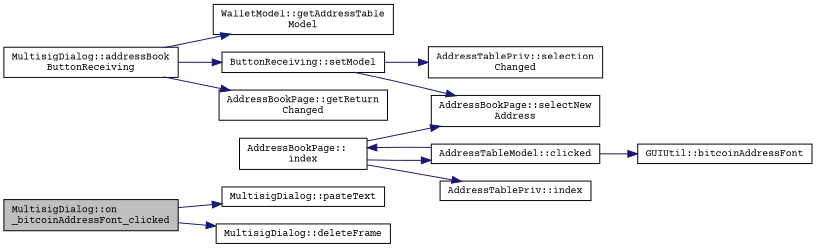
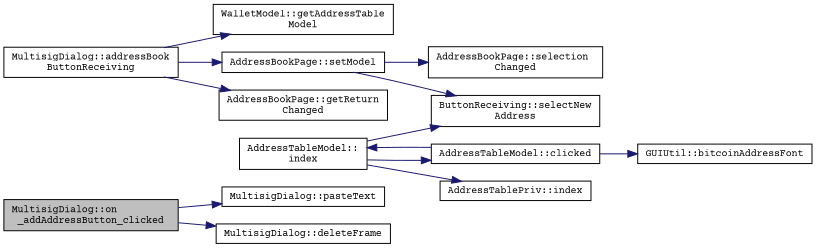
node "ButtonReceiving::setModel": label "ButtonReceiving::setModel" -> "AddressBookPage::setModel"
node "AddressTablePriv::selection Changed": label "AddressTablePriv::selection Changed" -> "AddressBookPage::selection Changed"
node "AddressBookPage::selectNew Address": label "AddressBookPage::selectNew Address" -> "ButtonReceiving::selectNew Address"
node "AddressBookPage:: index": label "AddressBookPage:: index" -> "AddressTableModel:: index"
node "MultisigDialog::on _bitcoinAddressFont_clicked": label "MultisigDialog::on _bitcoinAddressFont_clicked" -> "MultisigDialog::on _addAddressButton_clicked"
